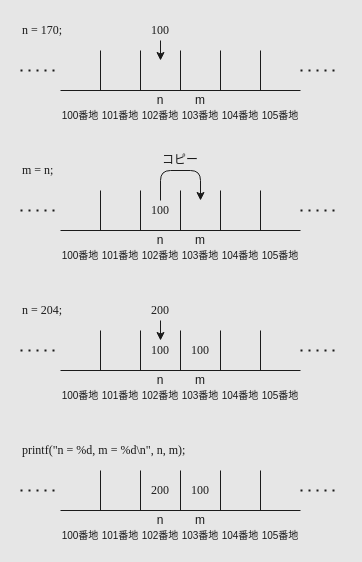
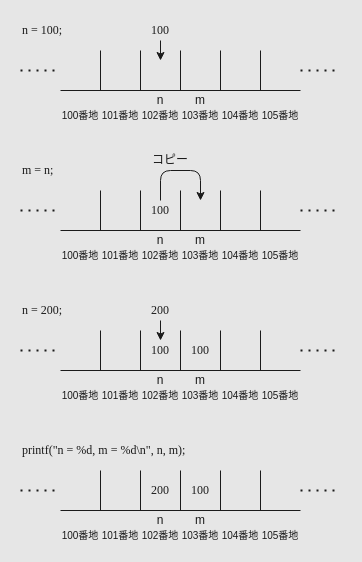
node "n = 170;": label "n = 170;" -> "n = 100;"
node "コピー": moved (181, 161) -> (171, 161)
node "n = 204;": label "n = 204;" -> "n = 200;"
